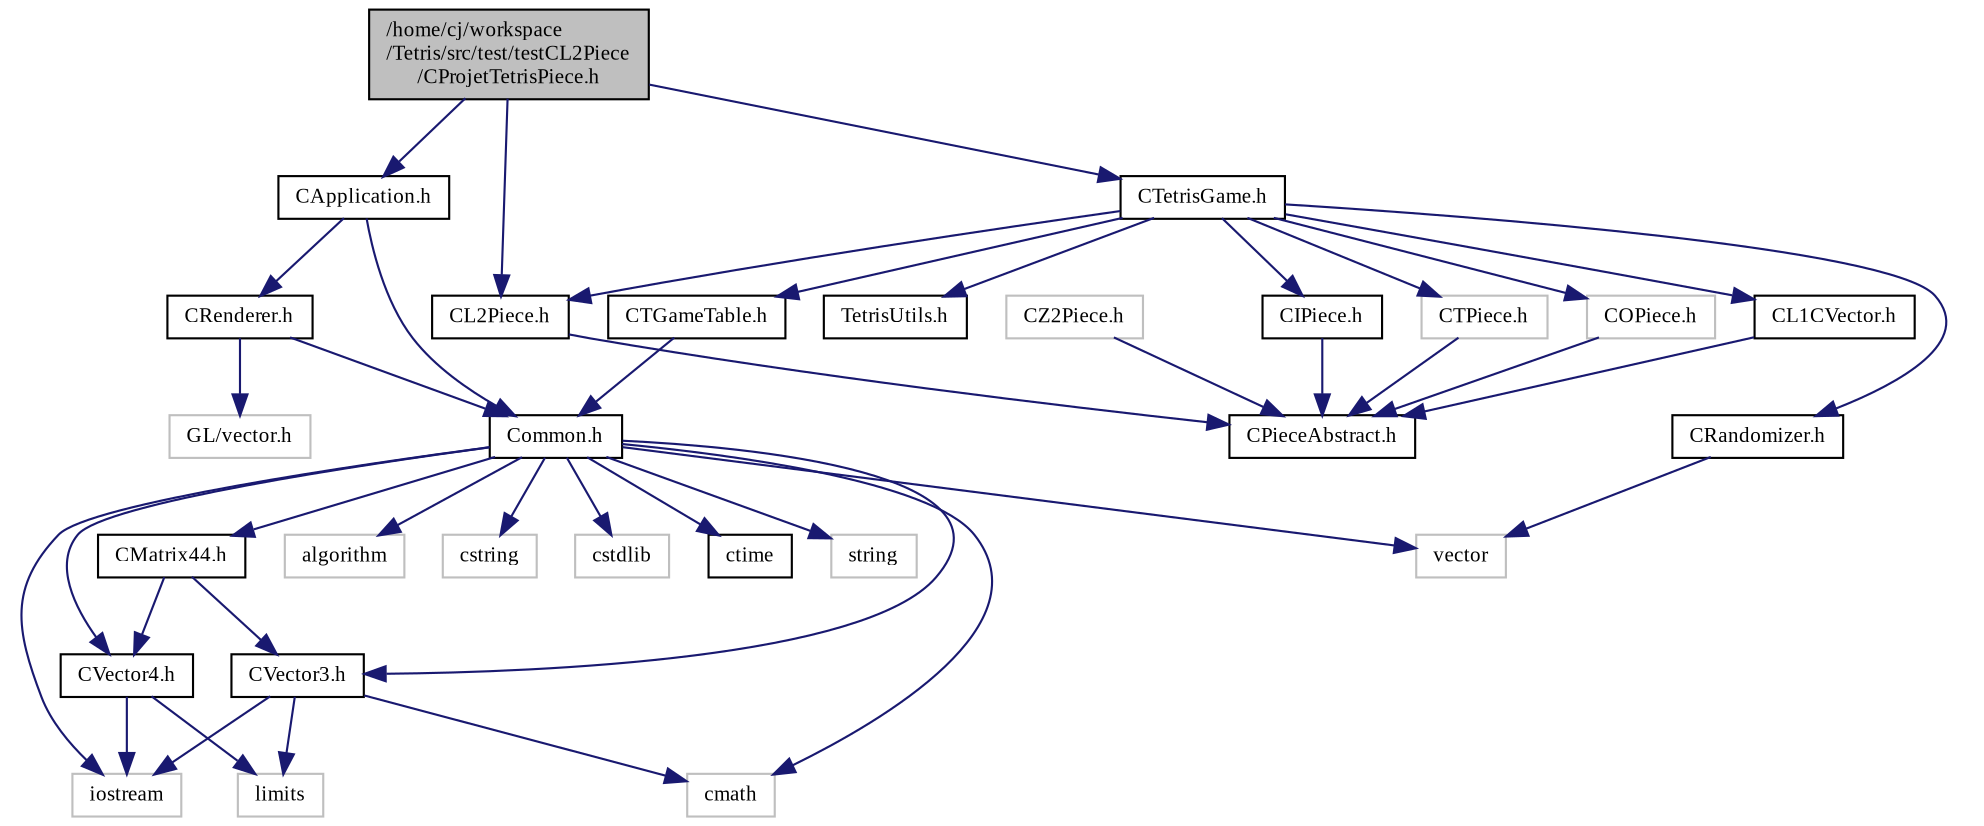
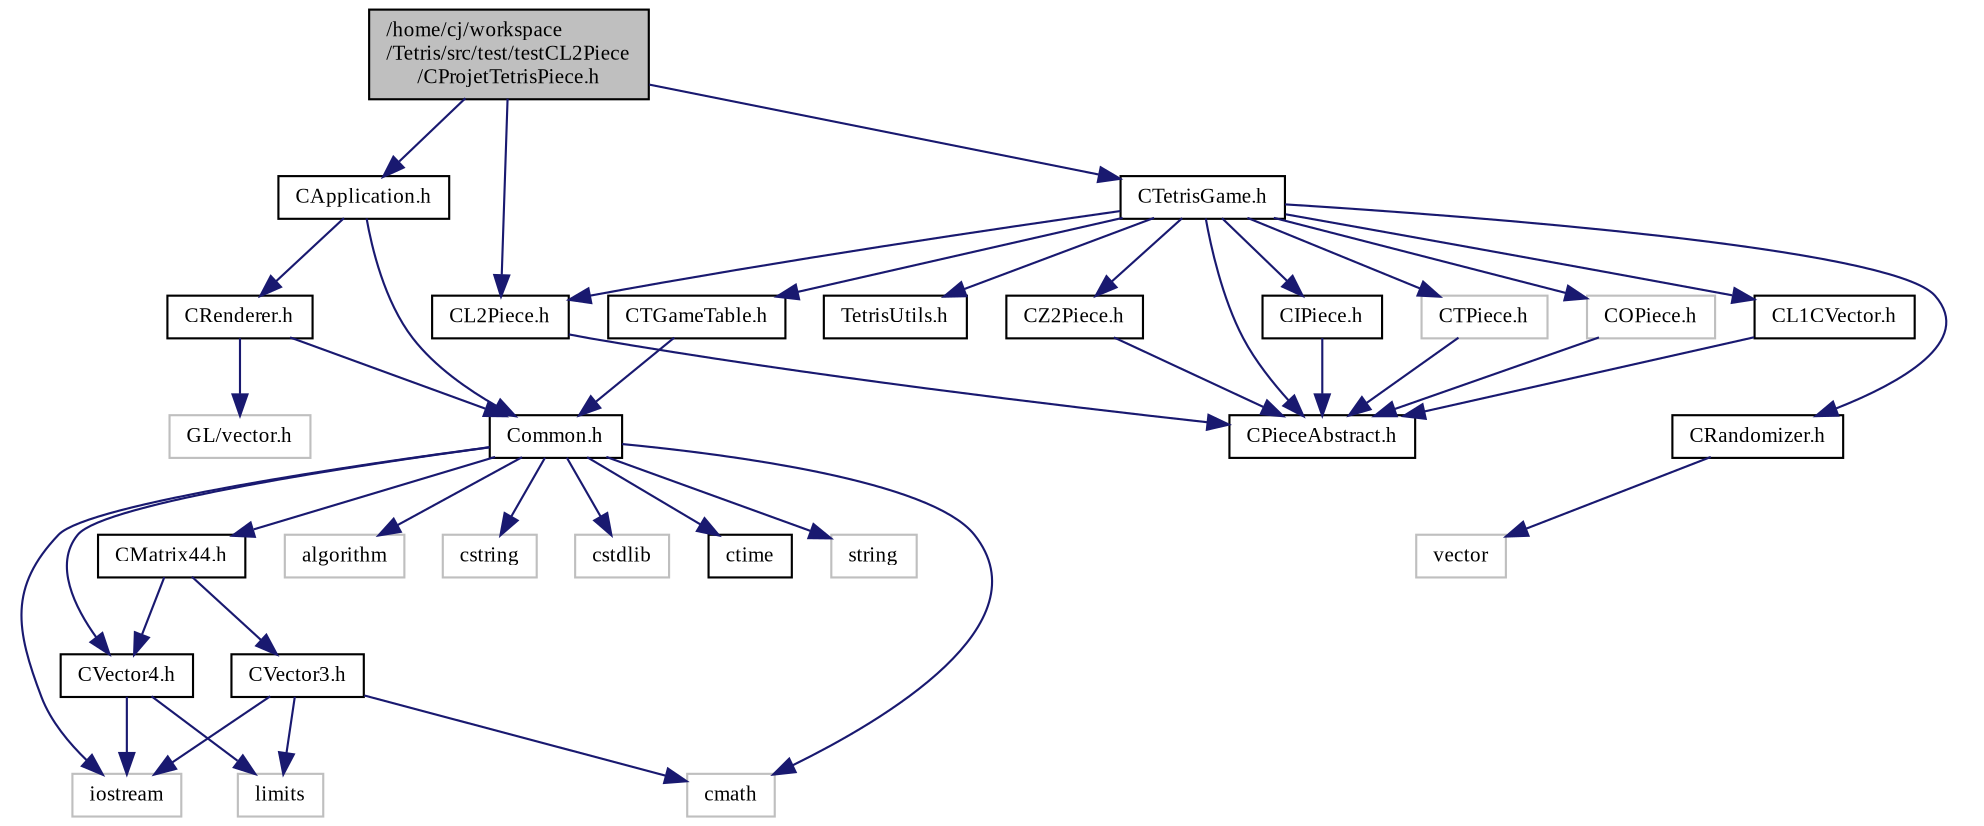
edge "CTetrisGame.h" -> "CZ2Piece.h": added
edge "CTetrisGame.h" -> "CPieceAbstract.h": added
node "CZ2Piece.h": color grey75 -> black
edge "Common.h" -> "vector": removed
edge "Common.h" -> "CVector3.h": removed
